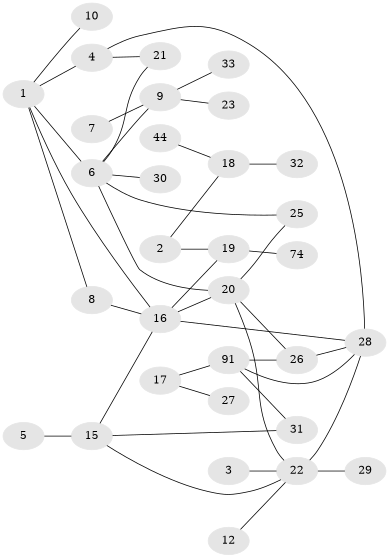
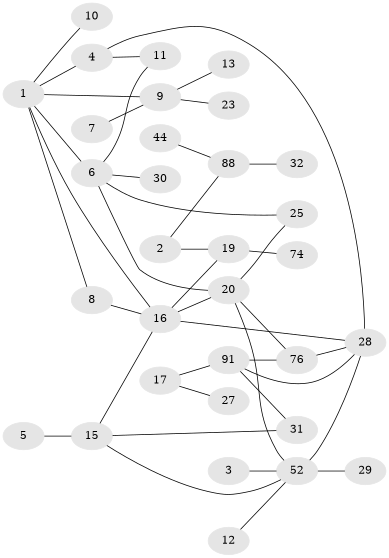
node "21": label "21" -> "11"
node "33": label "33" -> "13"
edge "9" -- "6": now "9" -- "1"
node "18": label "18" -> "88"
node "26": label "26" -> "76"
node "22": label "22" -> "52"
